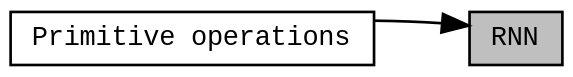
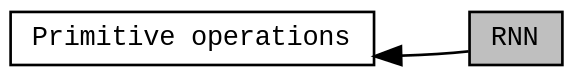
edge "Primitive operations" -> "RNN": reversed
